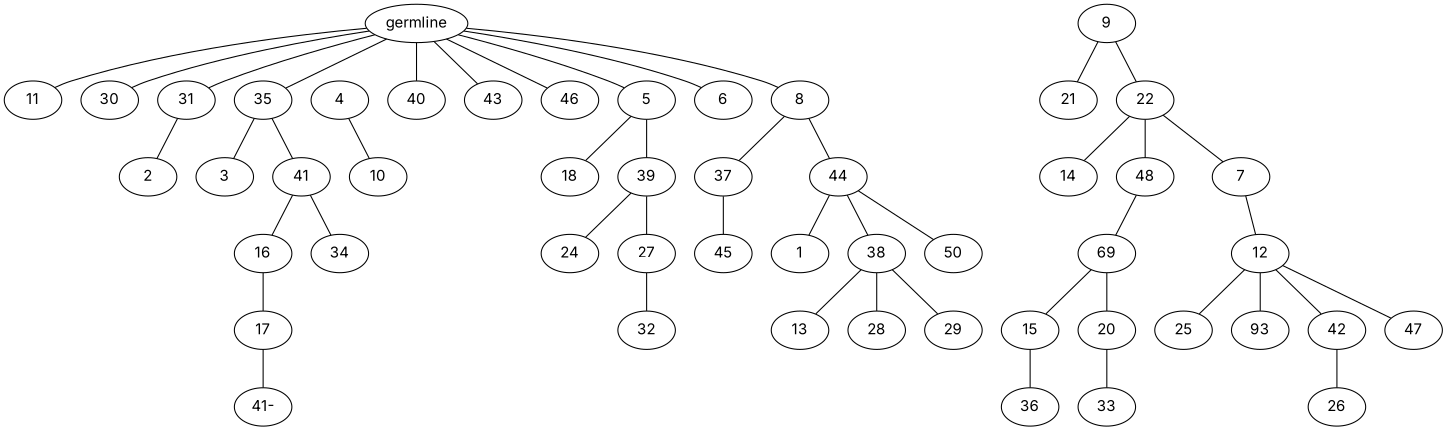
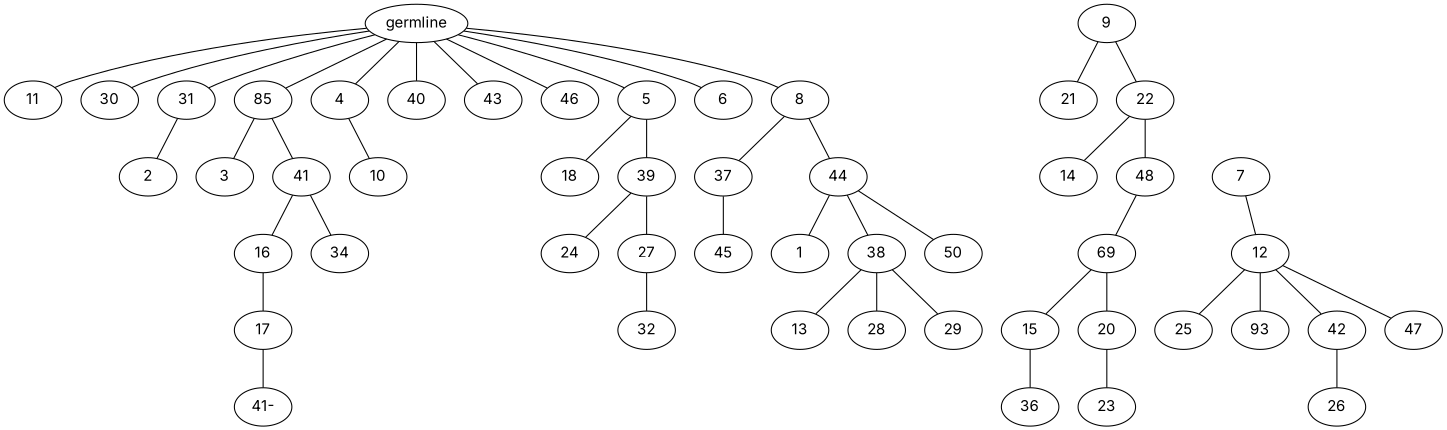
edge "germline" -- "4": added
node "35": label "35" -> "85"
edge "22" -- "7": removed
node "33": label "33" -> "23"
